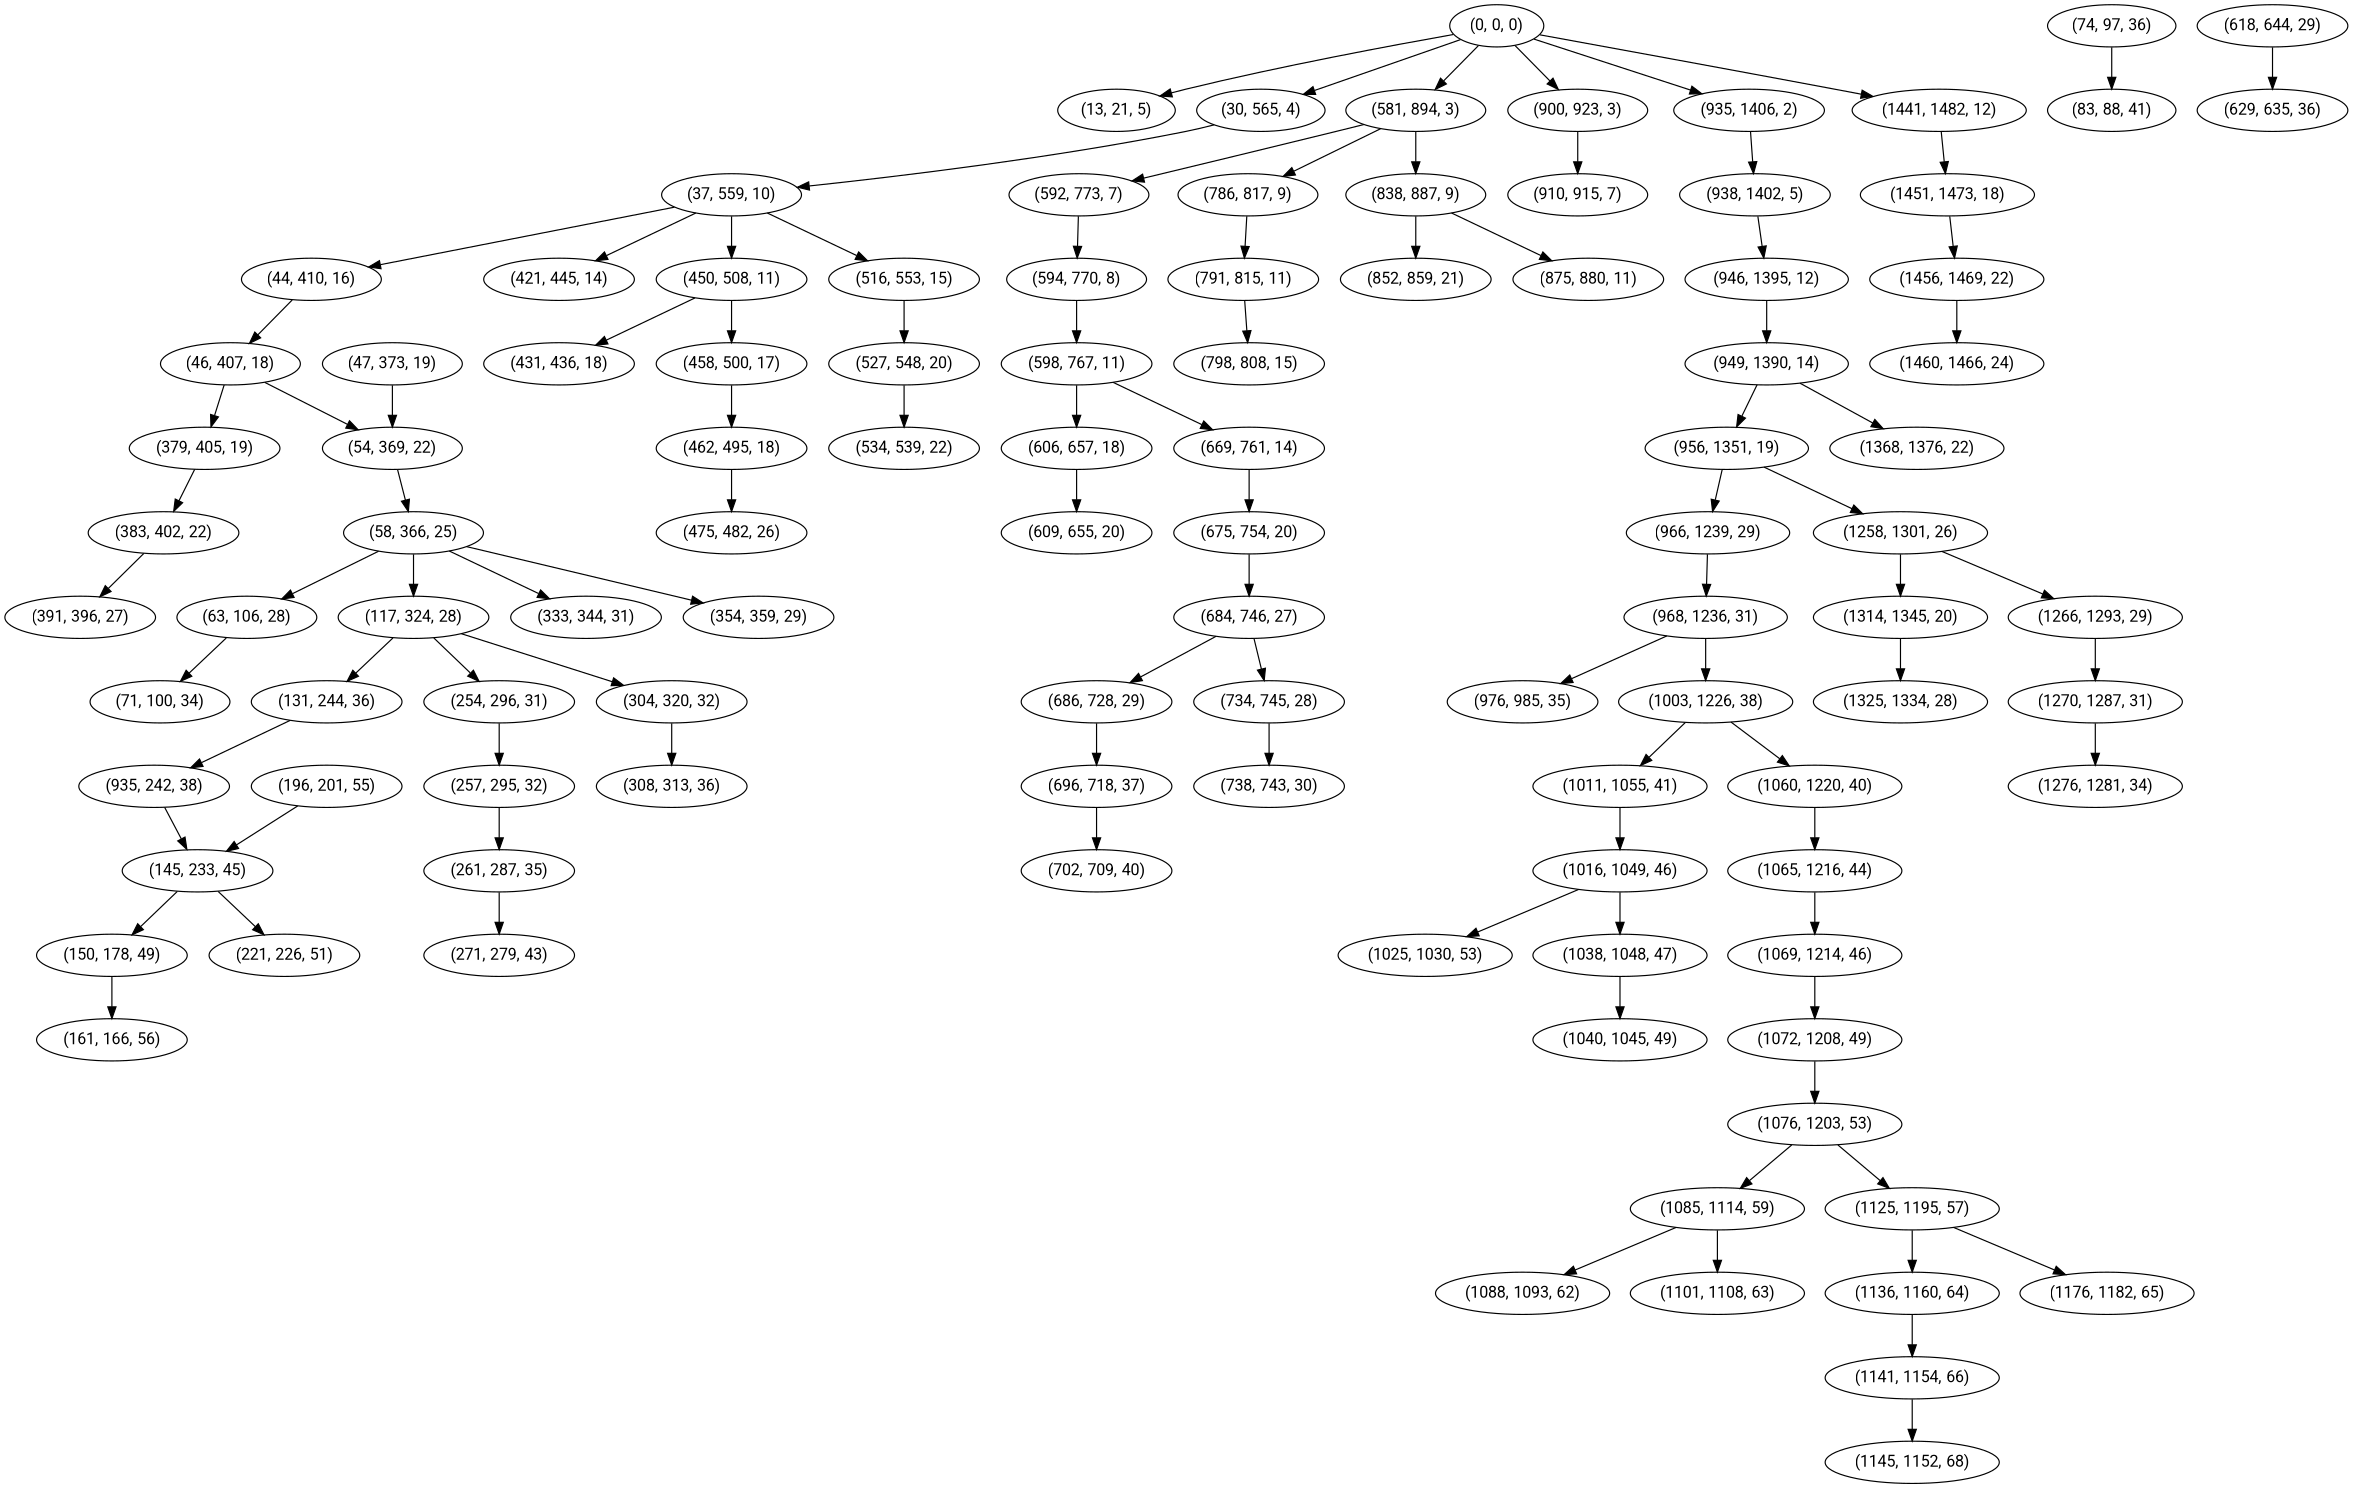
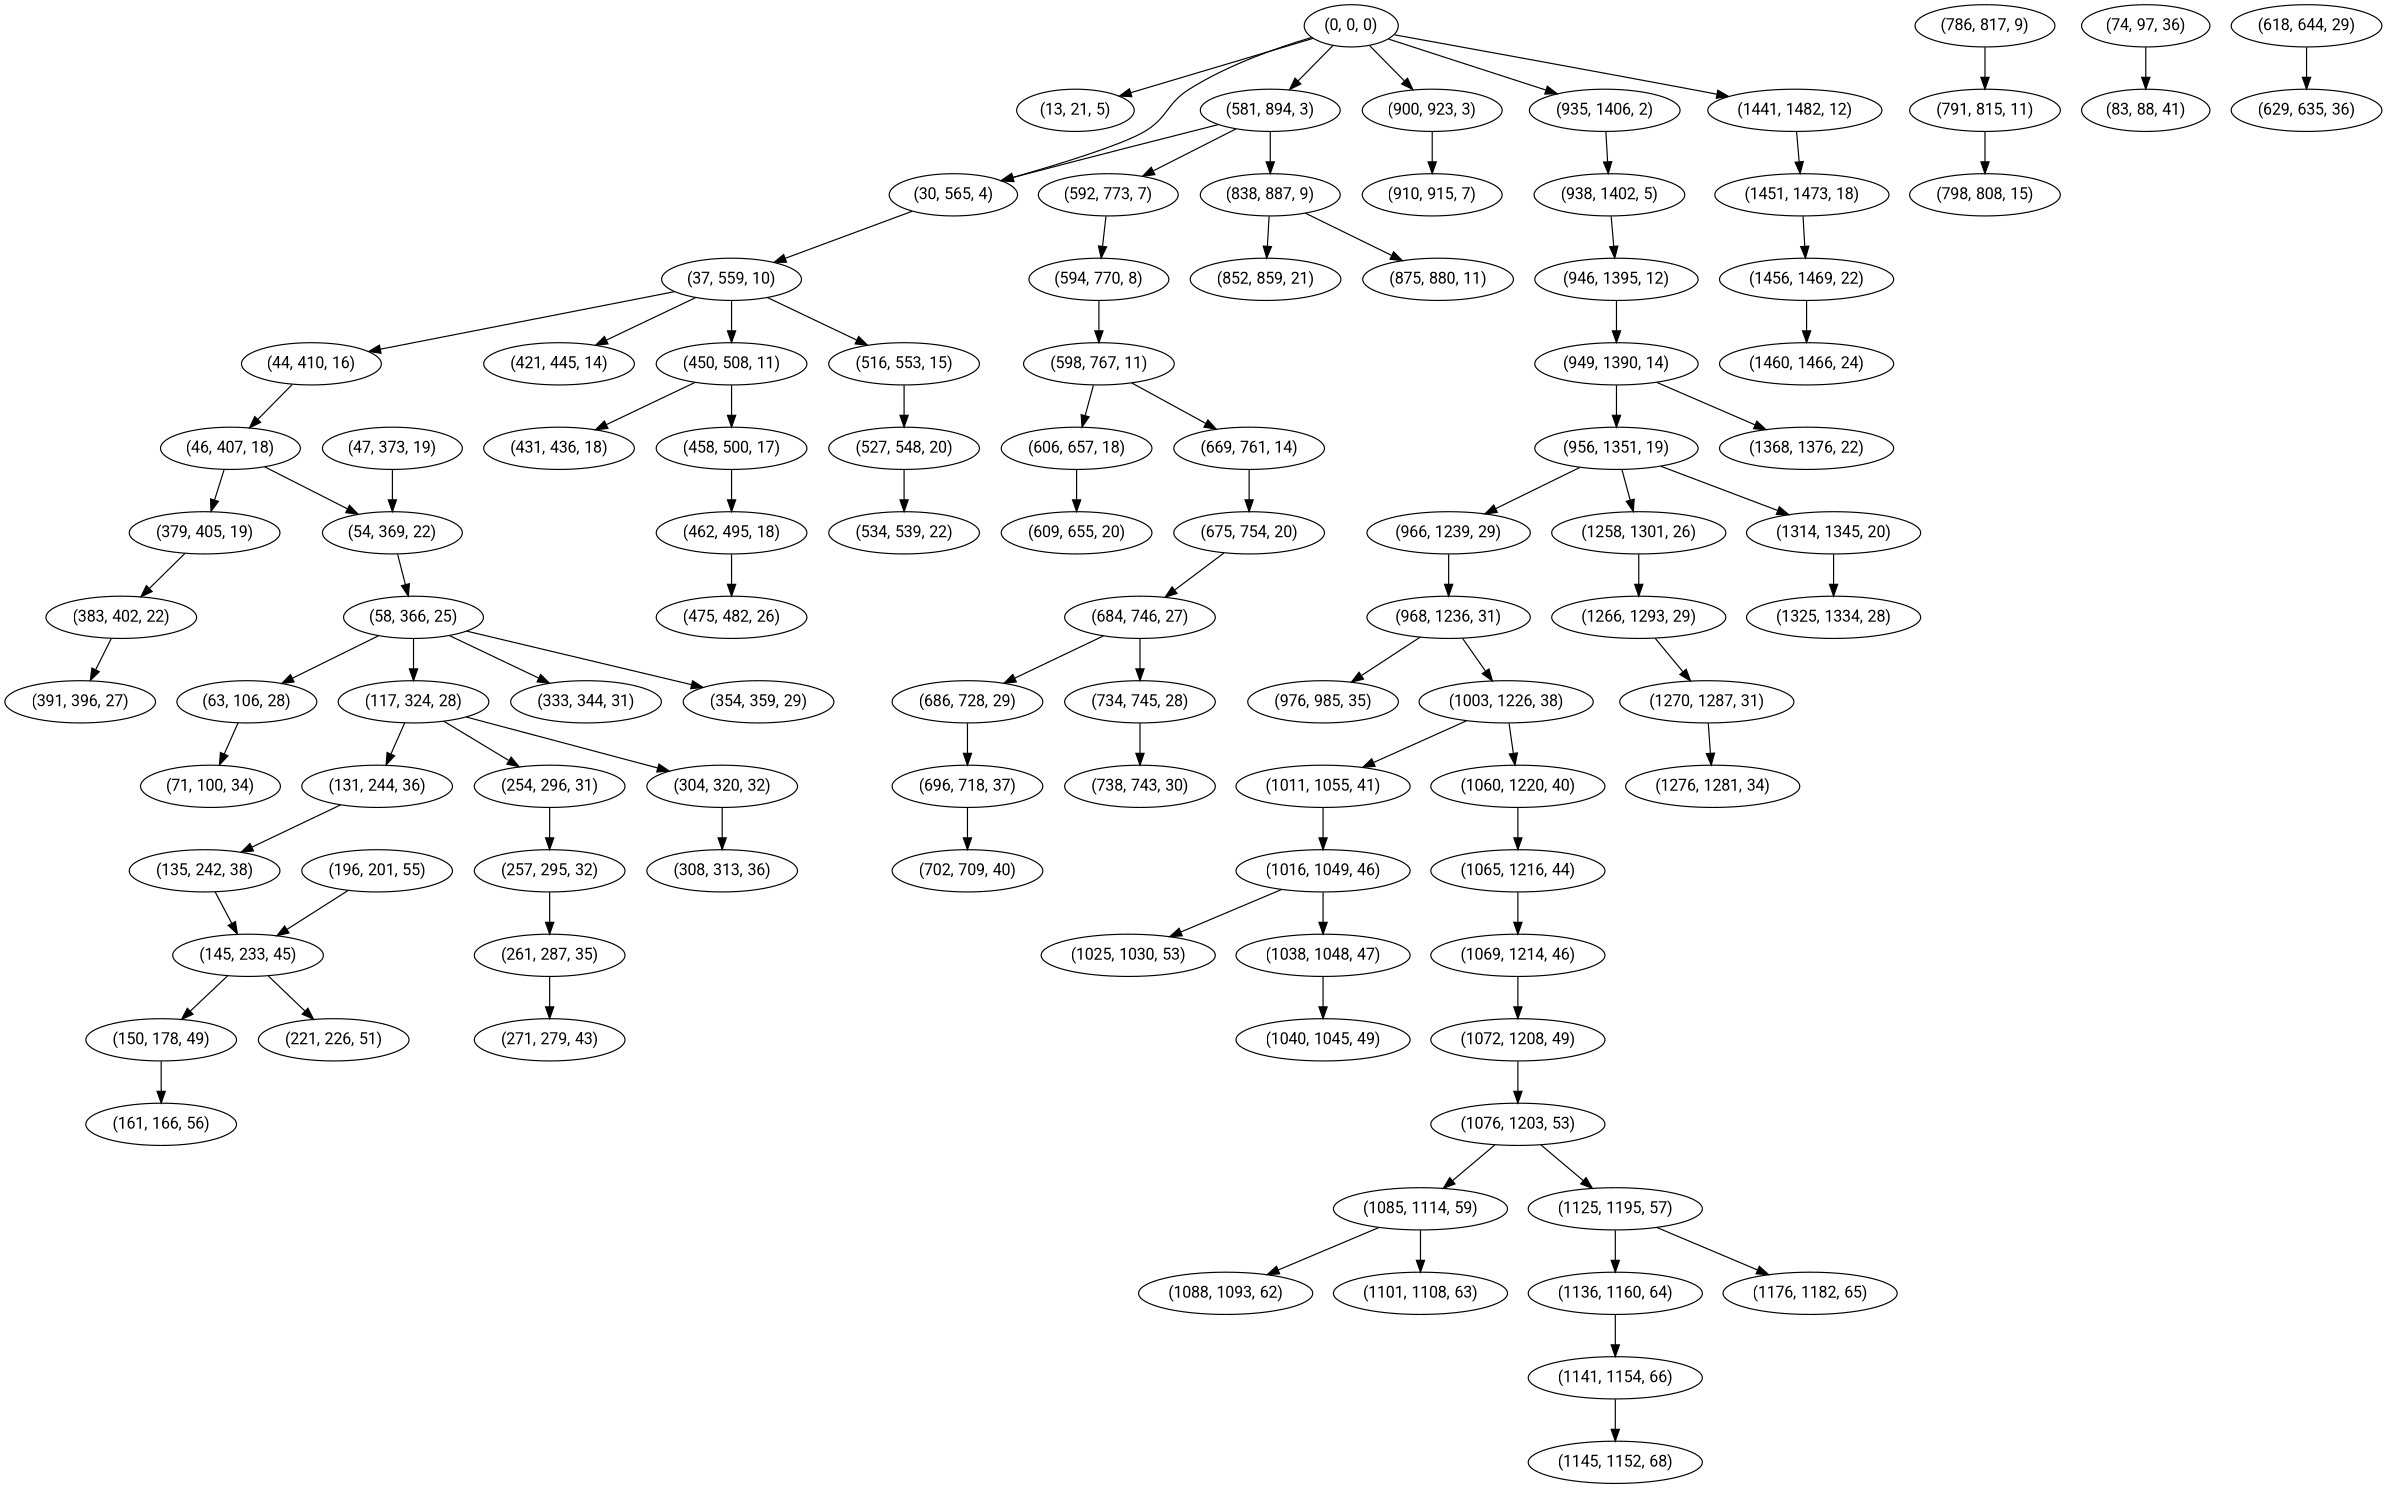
edge "(581, 894, 3)" -> "(786, 817, 9)": now "(581, 894, 3)" -> "(30, 565, 4)"
edge "(1258, 1301, 26)" -> "(1314, 1345, 20)": now "(956, 1351, 19)" -> "(1314, 1345, 20)"
node "(935, 242, 38)": label "(935, 242, 38)" -> "(135, 242, 38)"
